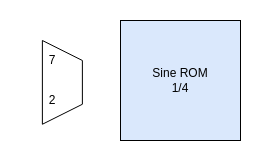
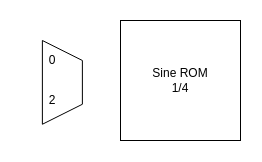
node "7": label "7" -> "0"
node "Sine ROM 1/4": fillcolor #dae8fc -> #ffffff
